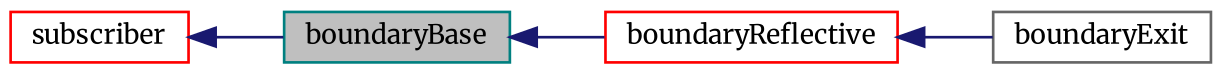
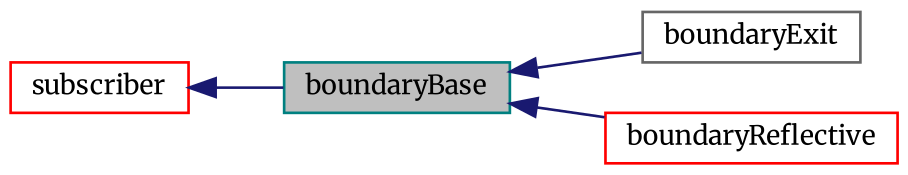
edge "boundaryExit" -> "boundaryReflective": now "boundaryExit" -> "boundaryBase"
